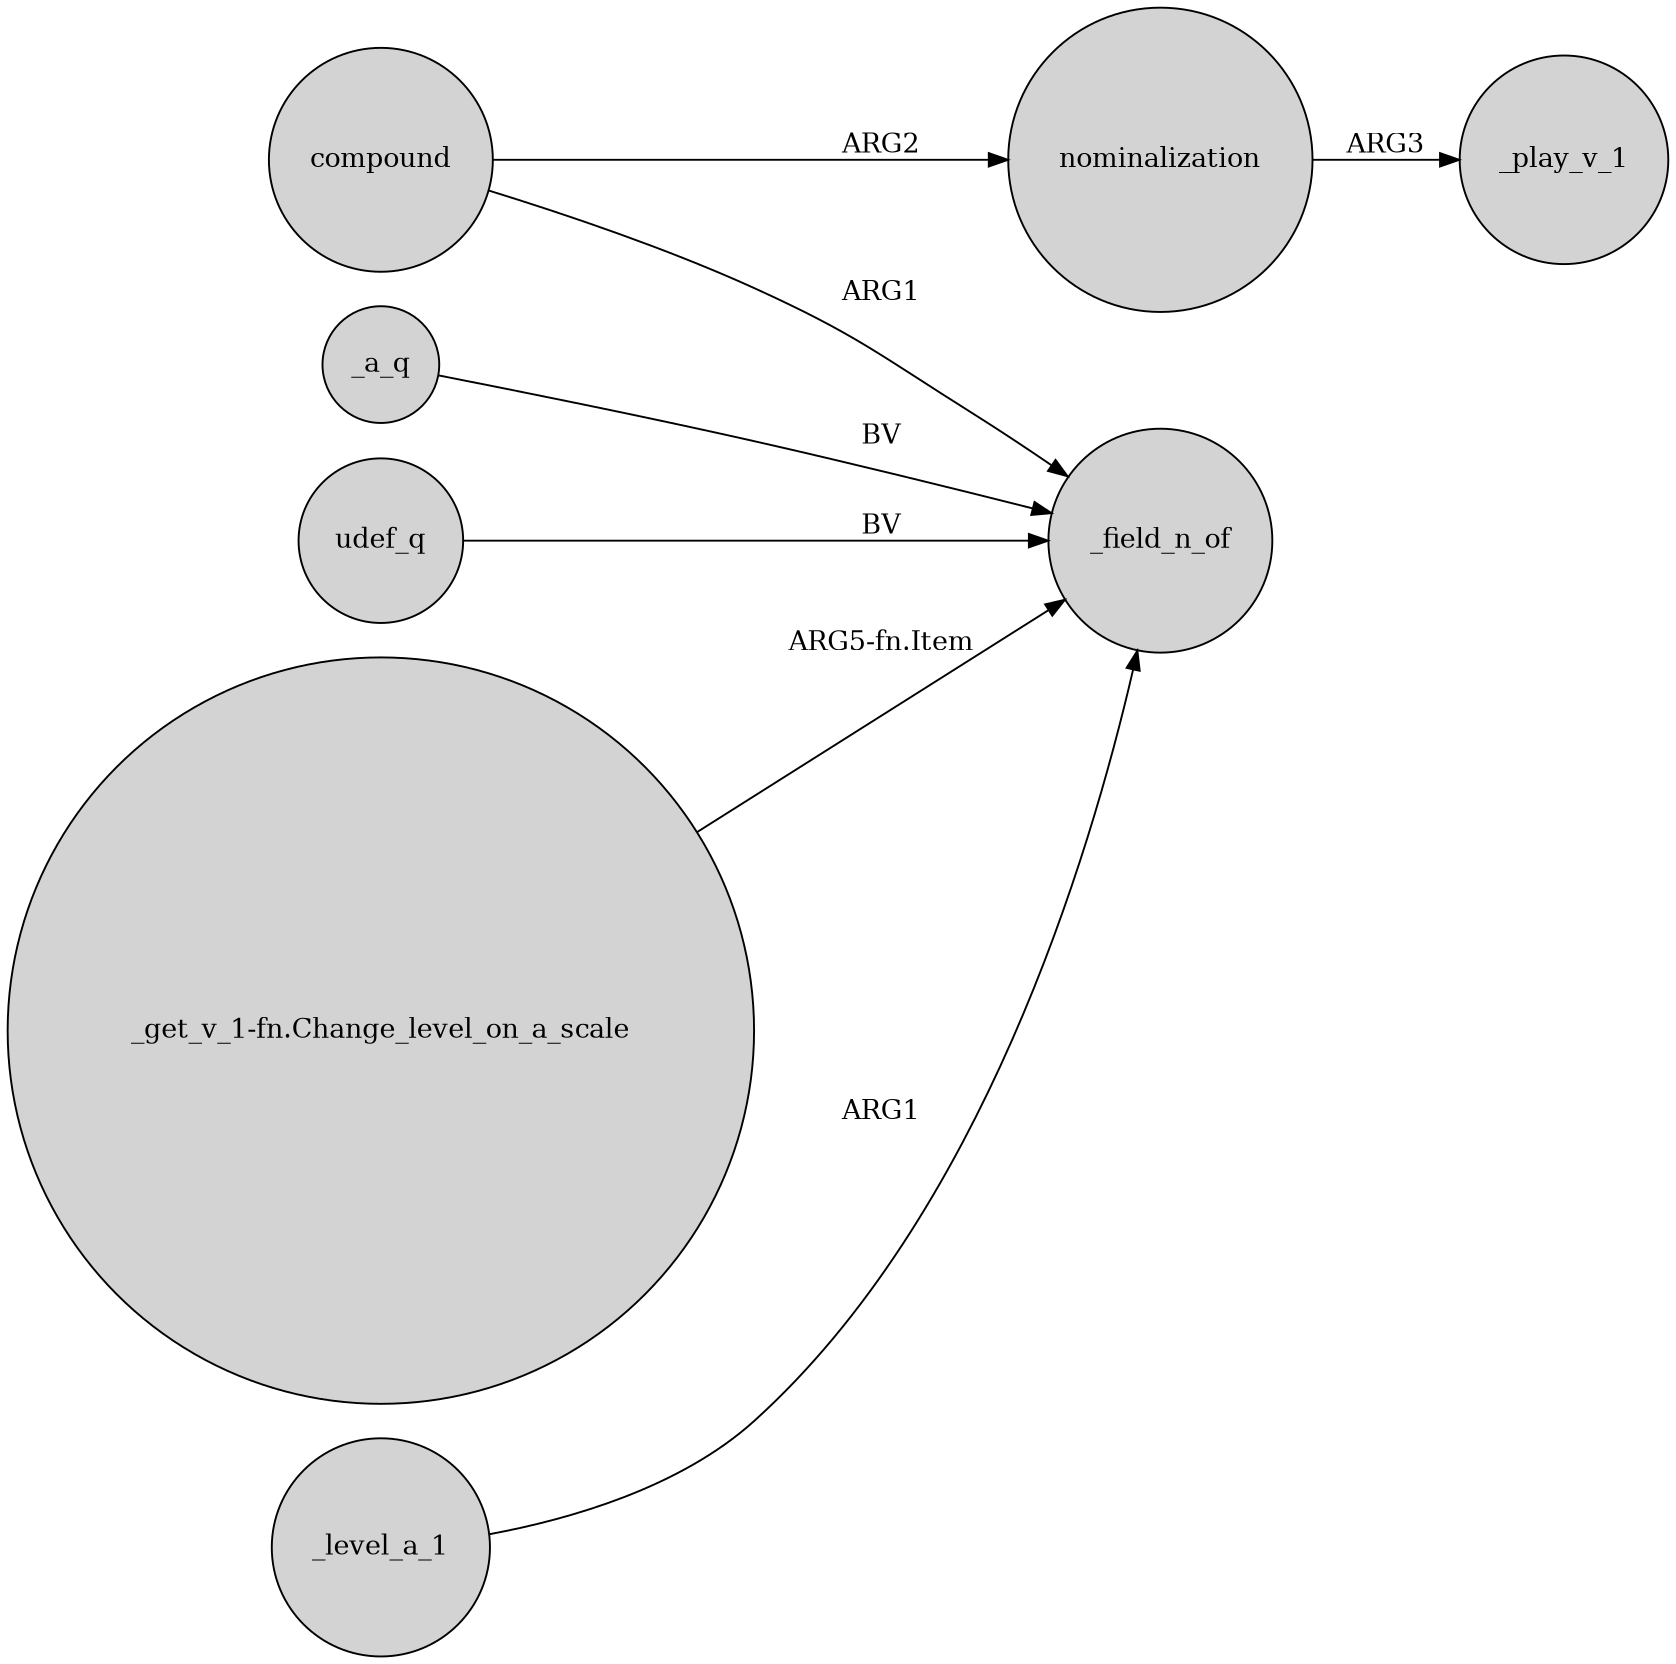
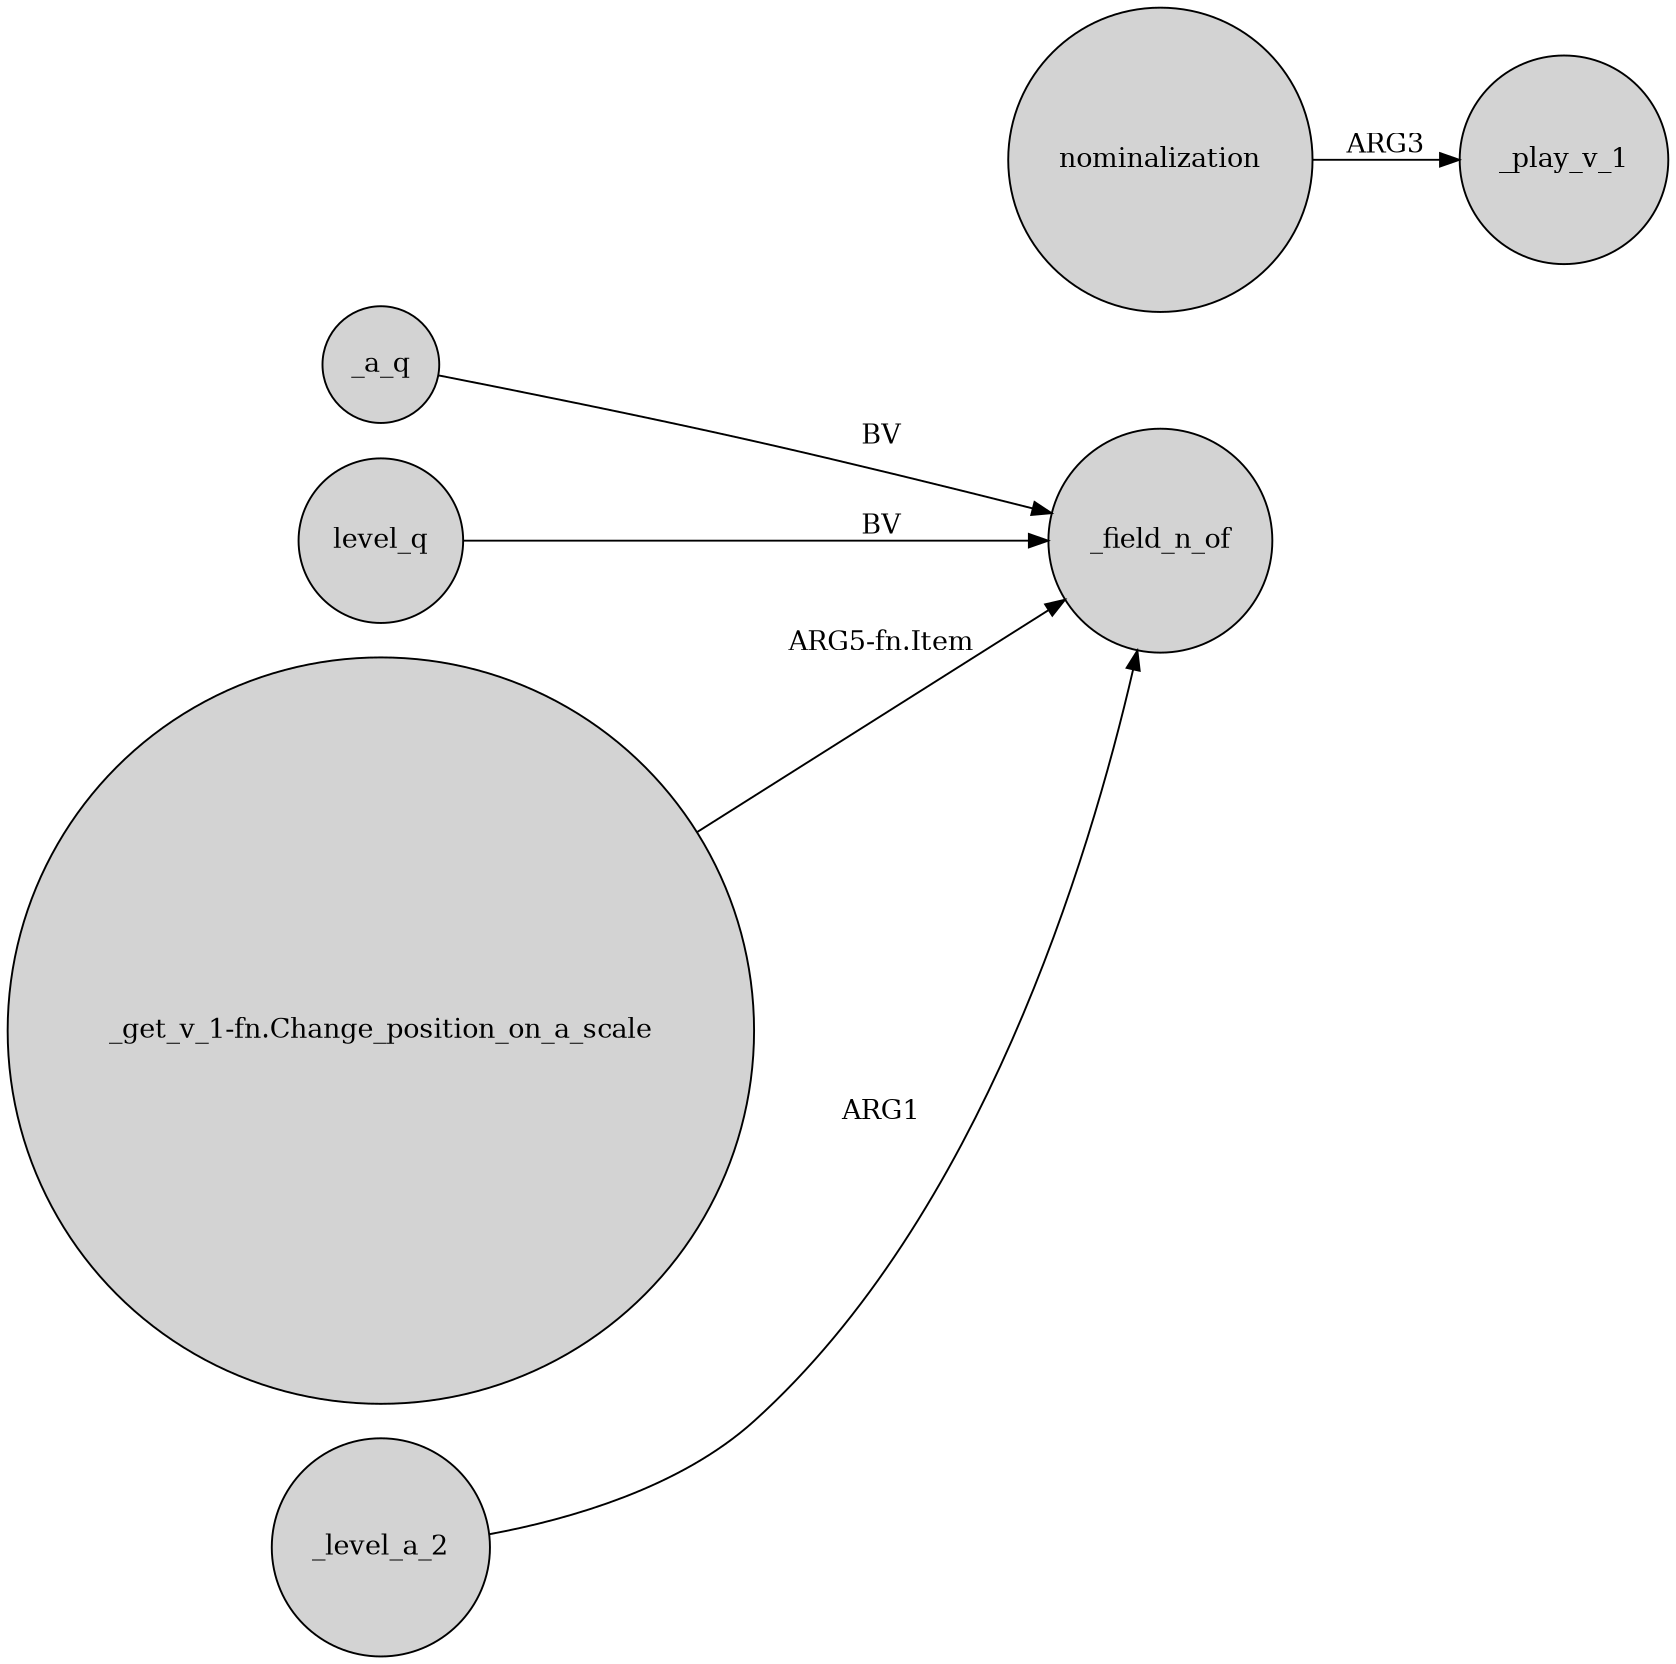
node "compound": removed
node "udef_q": label "udef_q" -> "level_q"
node "_get_v_1-fn.Change_level_on_a_scale": label "_get_v_1-fn.Change_level_on_a_scale" -> "_get_v_1-fn.Change_position_on_a_scale"
node "_level_a_1": label "_level_a_1" -> "_level_a_2"
